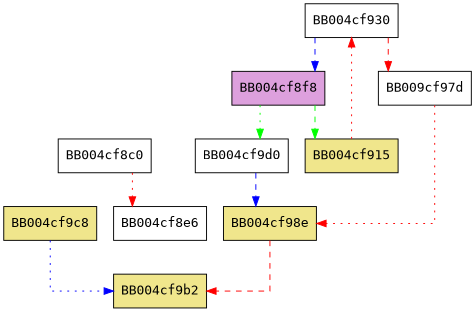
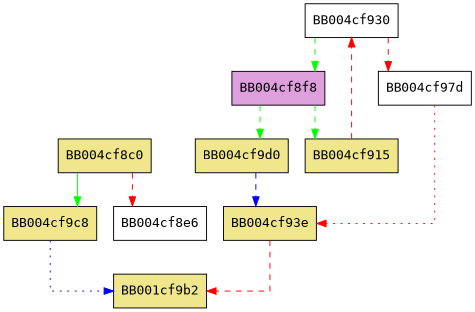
edge "BB004cf930" -> "BB004cf8f8": color blue -> green
node "BB009cf97d": label "BB009cf97d" -> "BB004cf97d"
edge "BB004cf915" -> "BB004cf930": style dotted -> dashed
edge "BB004cf8f8" -> "BB004cf9d0": style dotted -> dashed
node "BB004cf8c0": fillcolor white -> khaki
node "BB004cf9d0": fillcolor white -> khaki
edge "BB004cf8c0" -> "BB004cf9c8": added
edge "BB004cf8c0" -> "BB004cf8e6": style dotted -> dashed
node "BB004cf98e": label "BB004cf98e" -> "BB004cf93e"
node "BB004cf9b2": label "BB004cf9b2" -> "BB001cf9b2"
